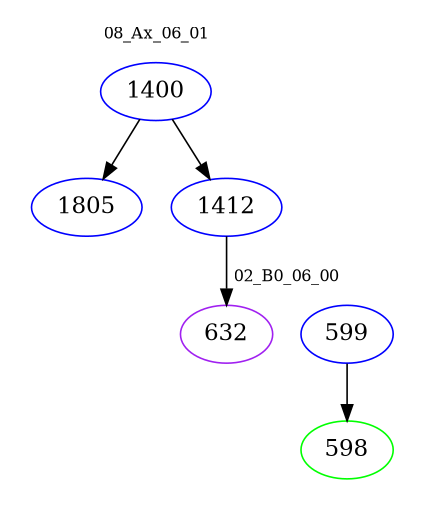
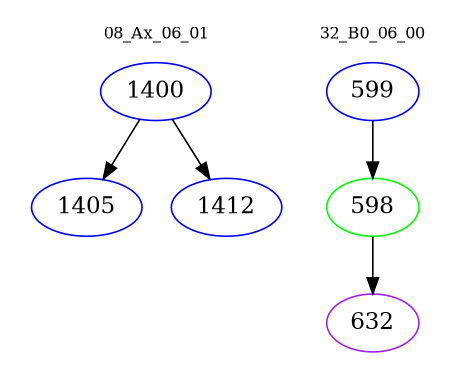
node "1805": label "1805" -> "1405"
edge "1412" -> "632": now "598" -> "632"
cluster "02_B0_06_00": label "02_B0_06_00" -> "32_B0_06_00"
